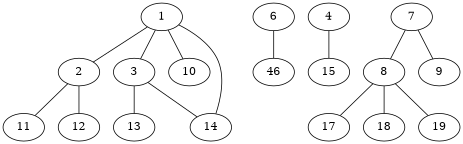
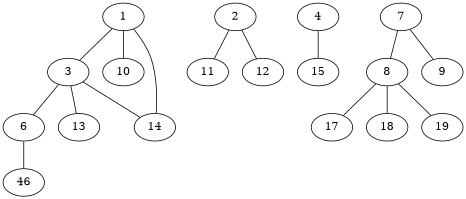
edge "1" -- "2": removed
edge "3" -- "6": added
